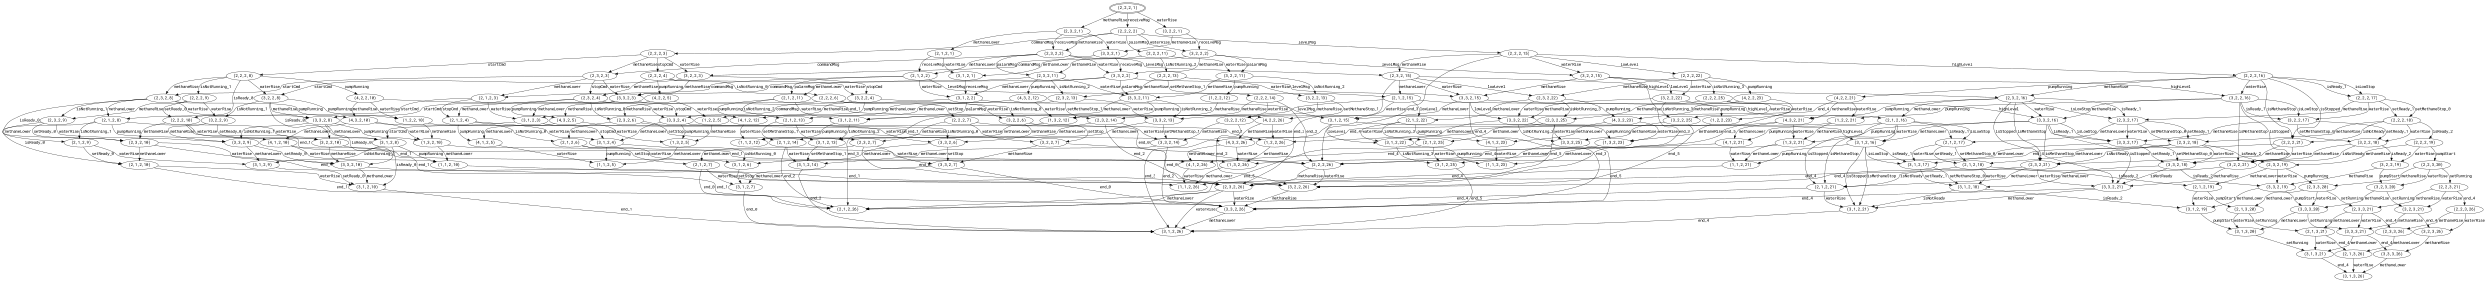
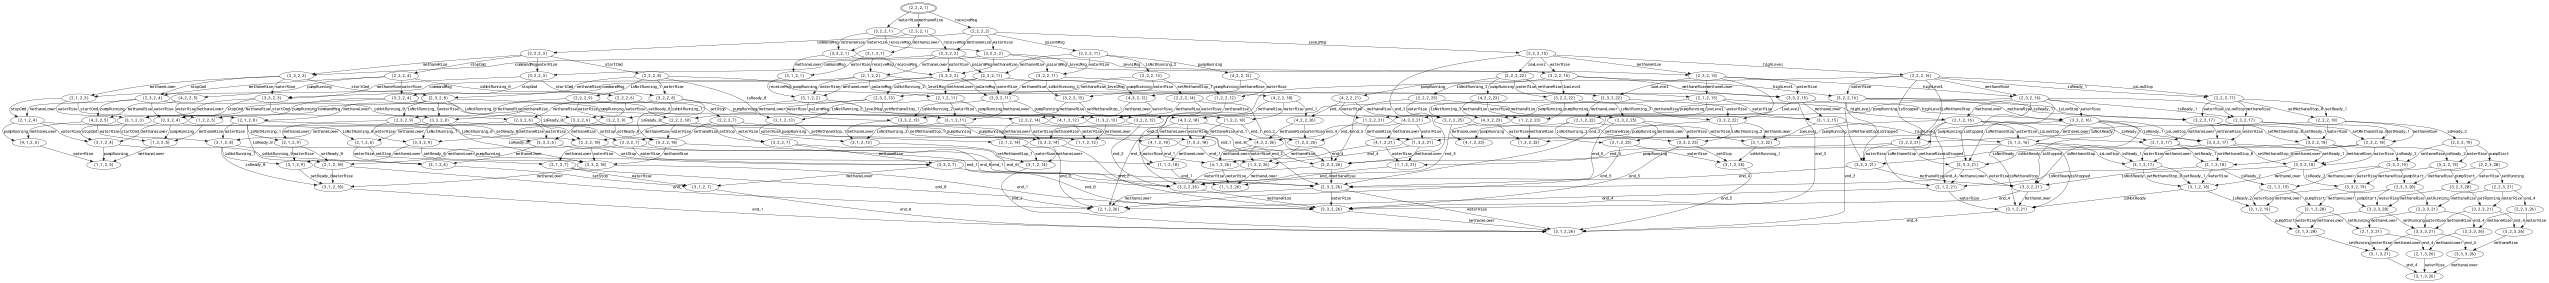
node "(4,2,2,12)": added
edge "(3,3,2,25)" -> "(3,1,2,25)": label "methaneLower" -> "setStop"
node "(1,1,2,23)": removed
edge "(2,3,2,19)" -> "(2,3,3,20)": label "pumpRunning" -> "pumpStart"
